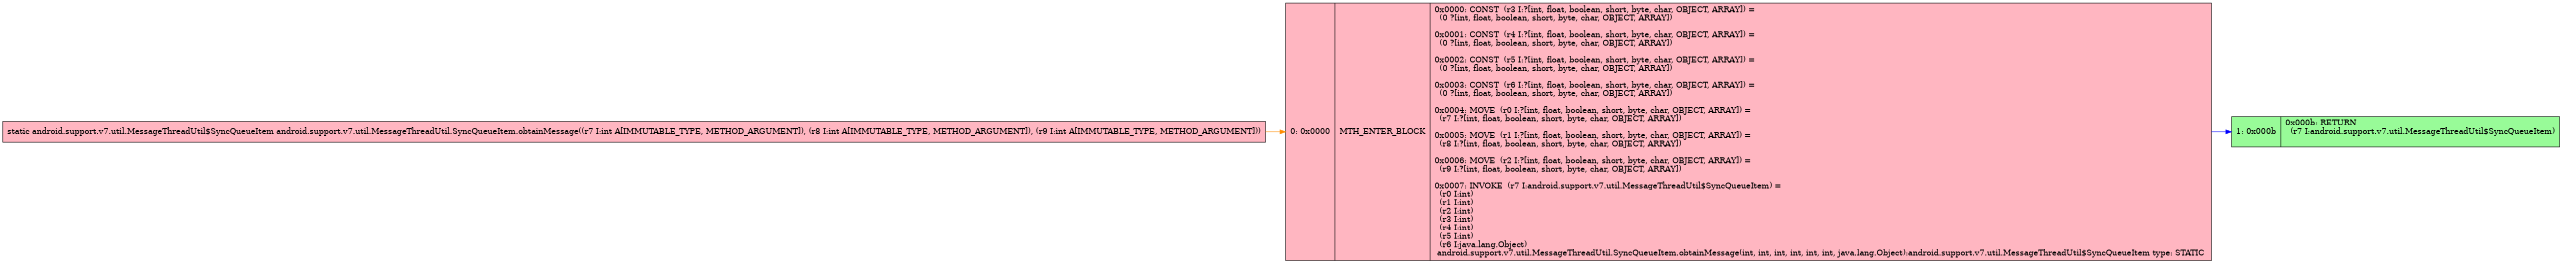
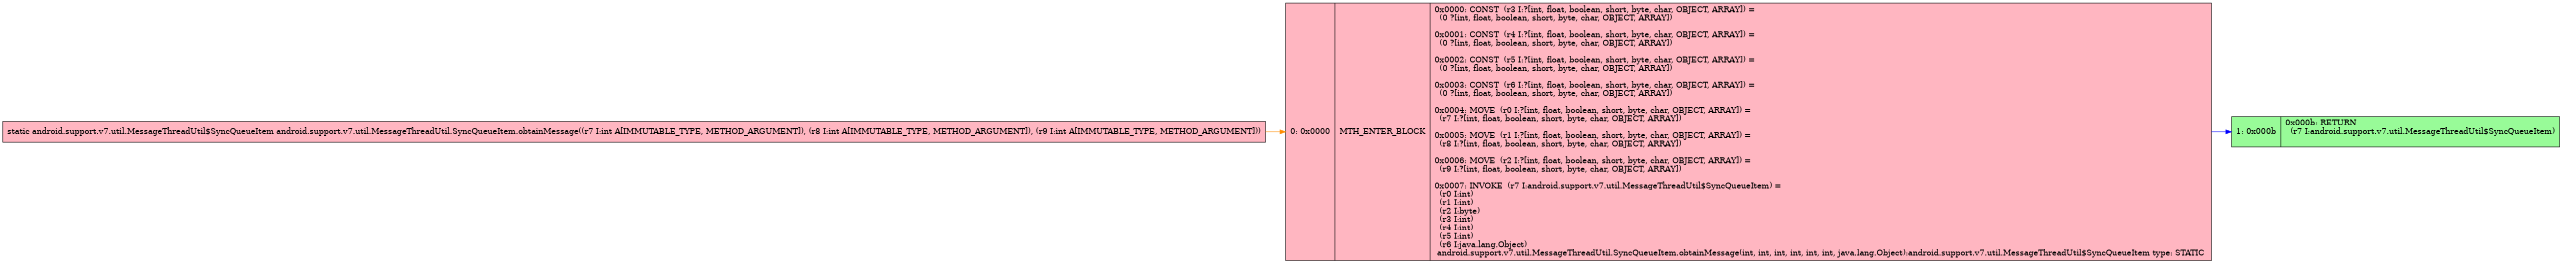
node "0: 0x0000": text "(r2 I:int)" -> "(r2 I:byte)"
